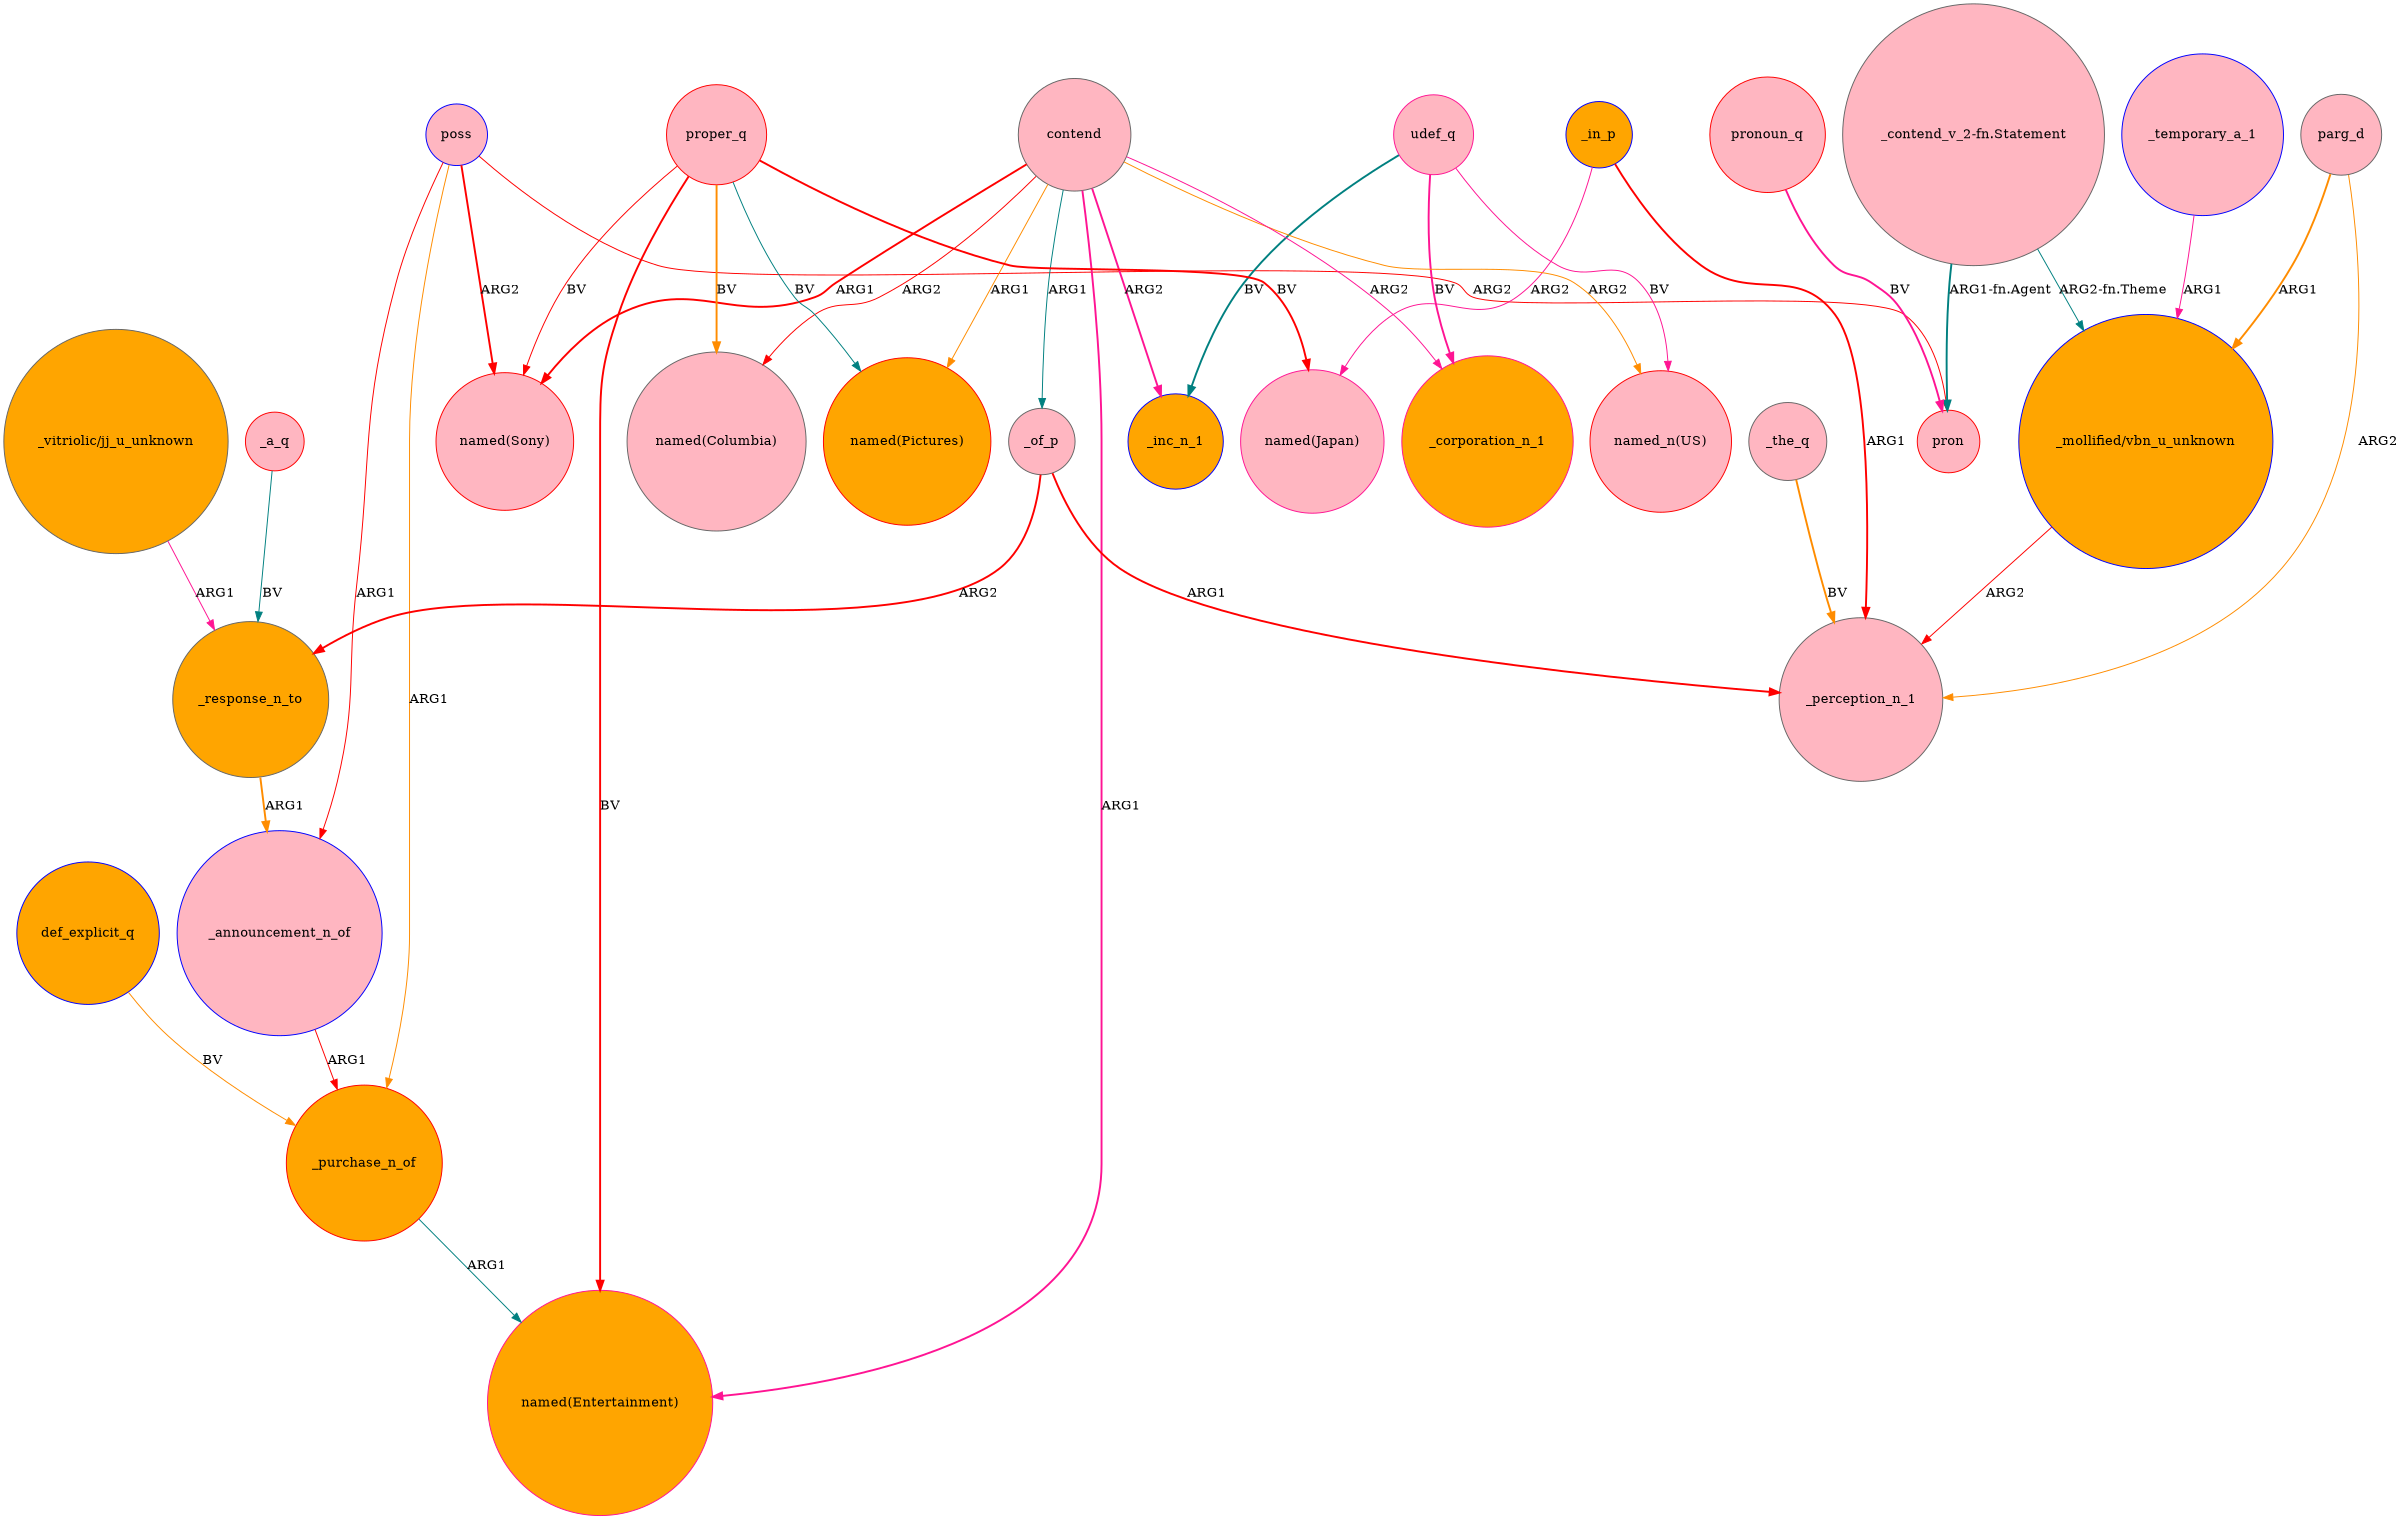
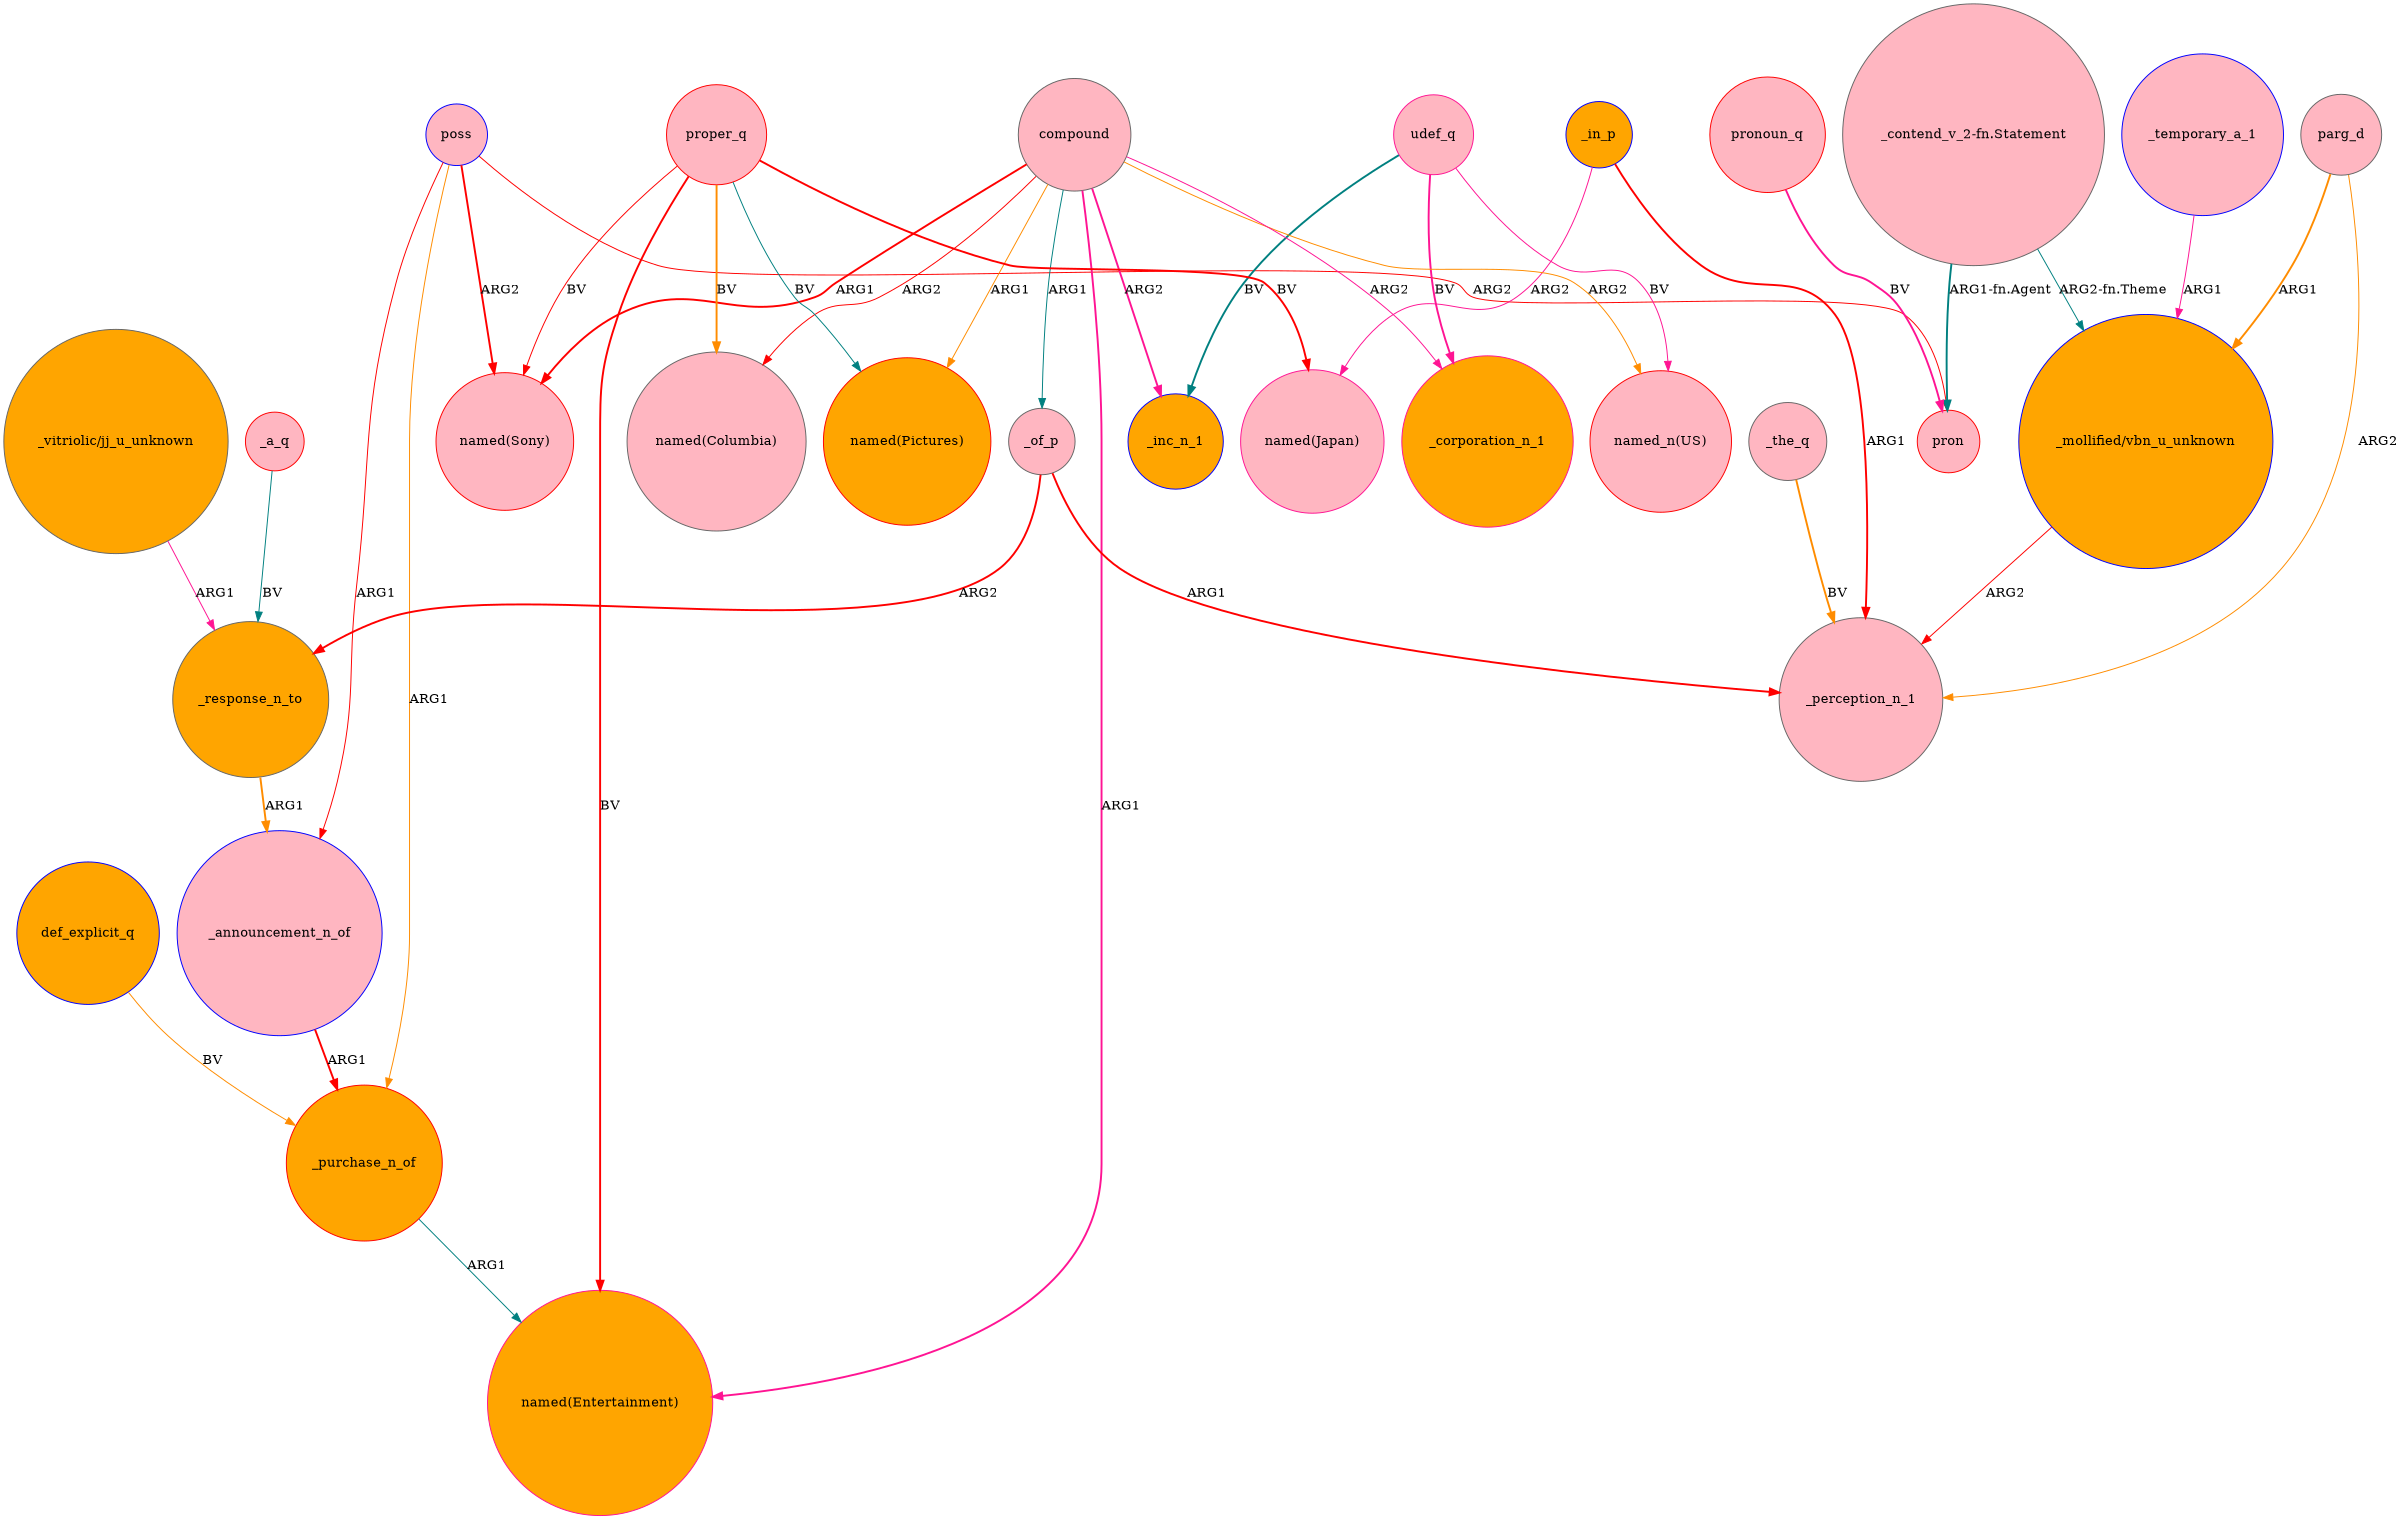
node "contend": label "contend" -> "compound"
edge "_announcement_n_of" -> "_purchase_n_of": style solid -> bold
